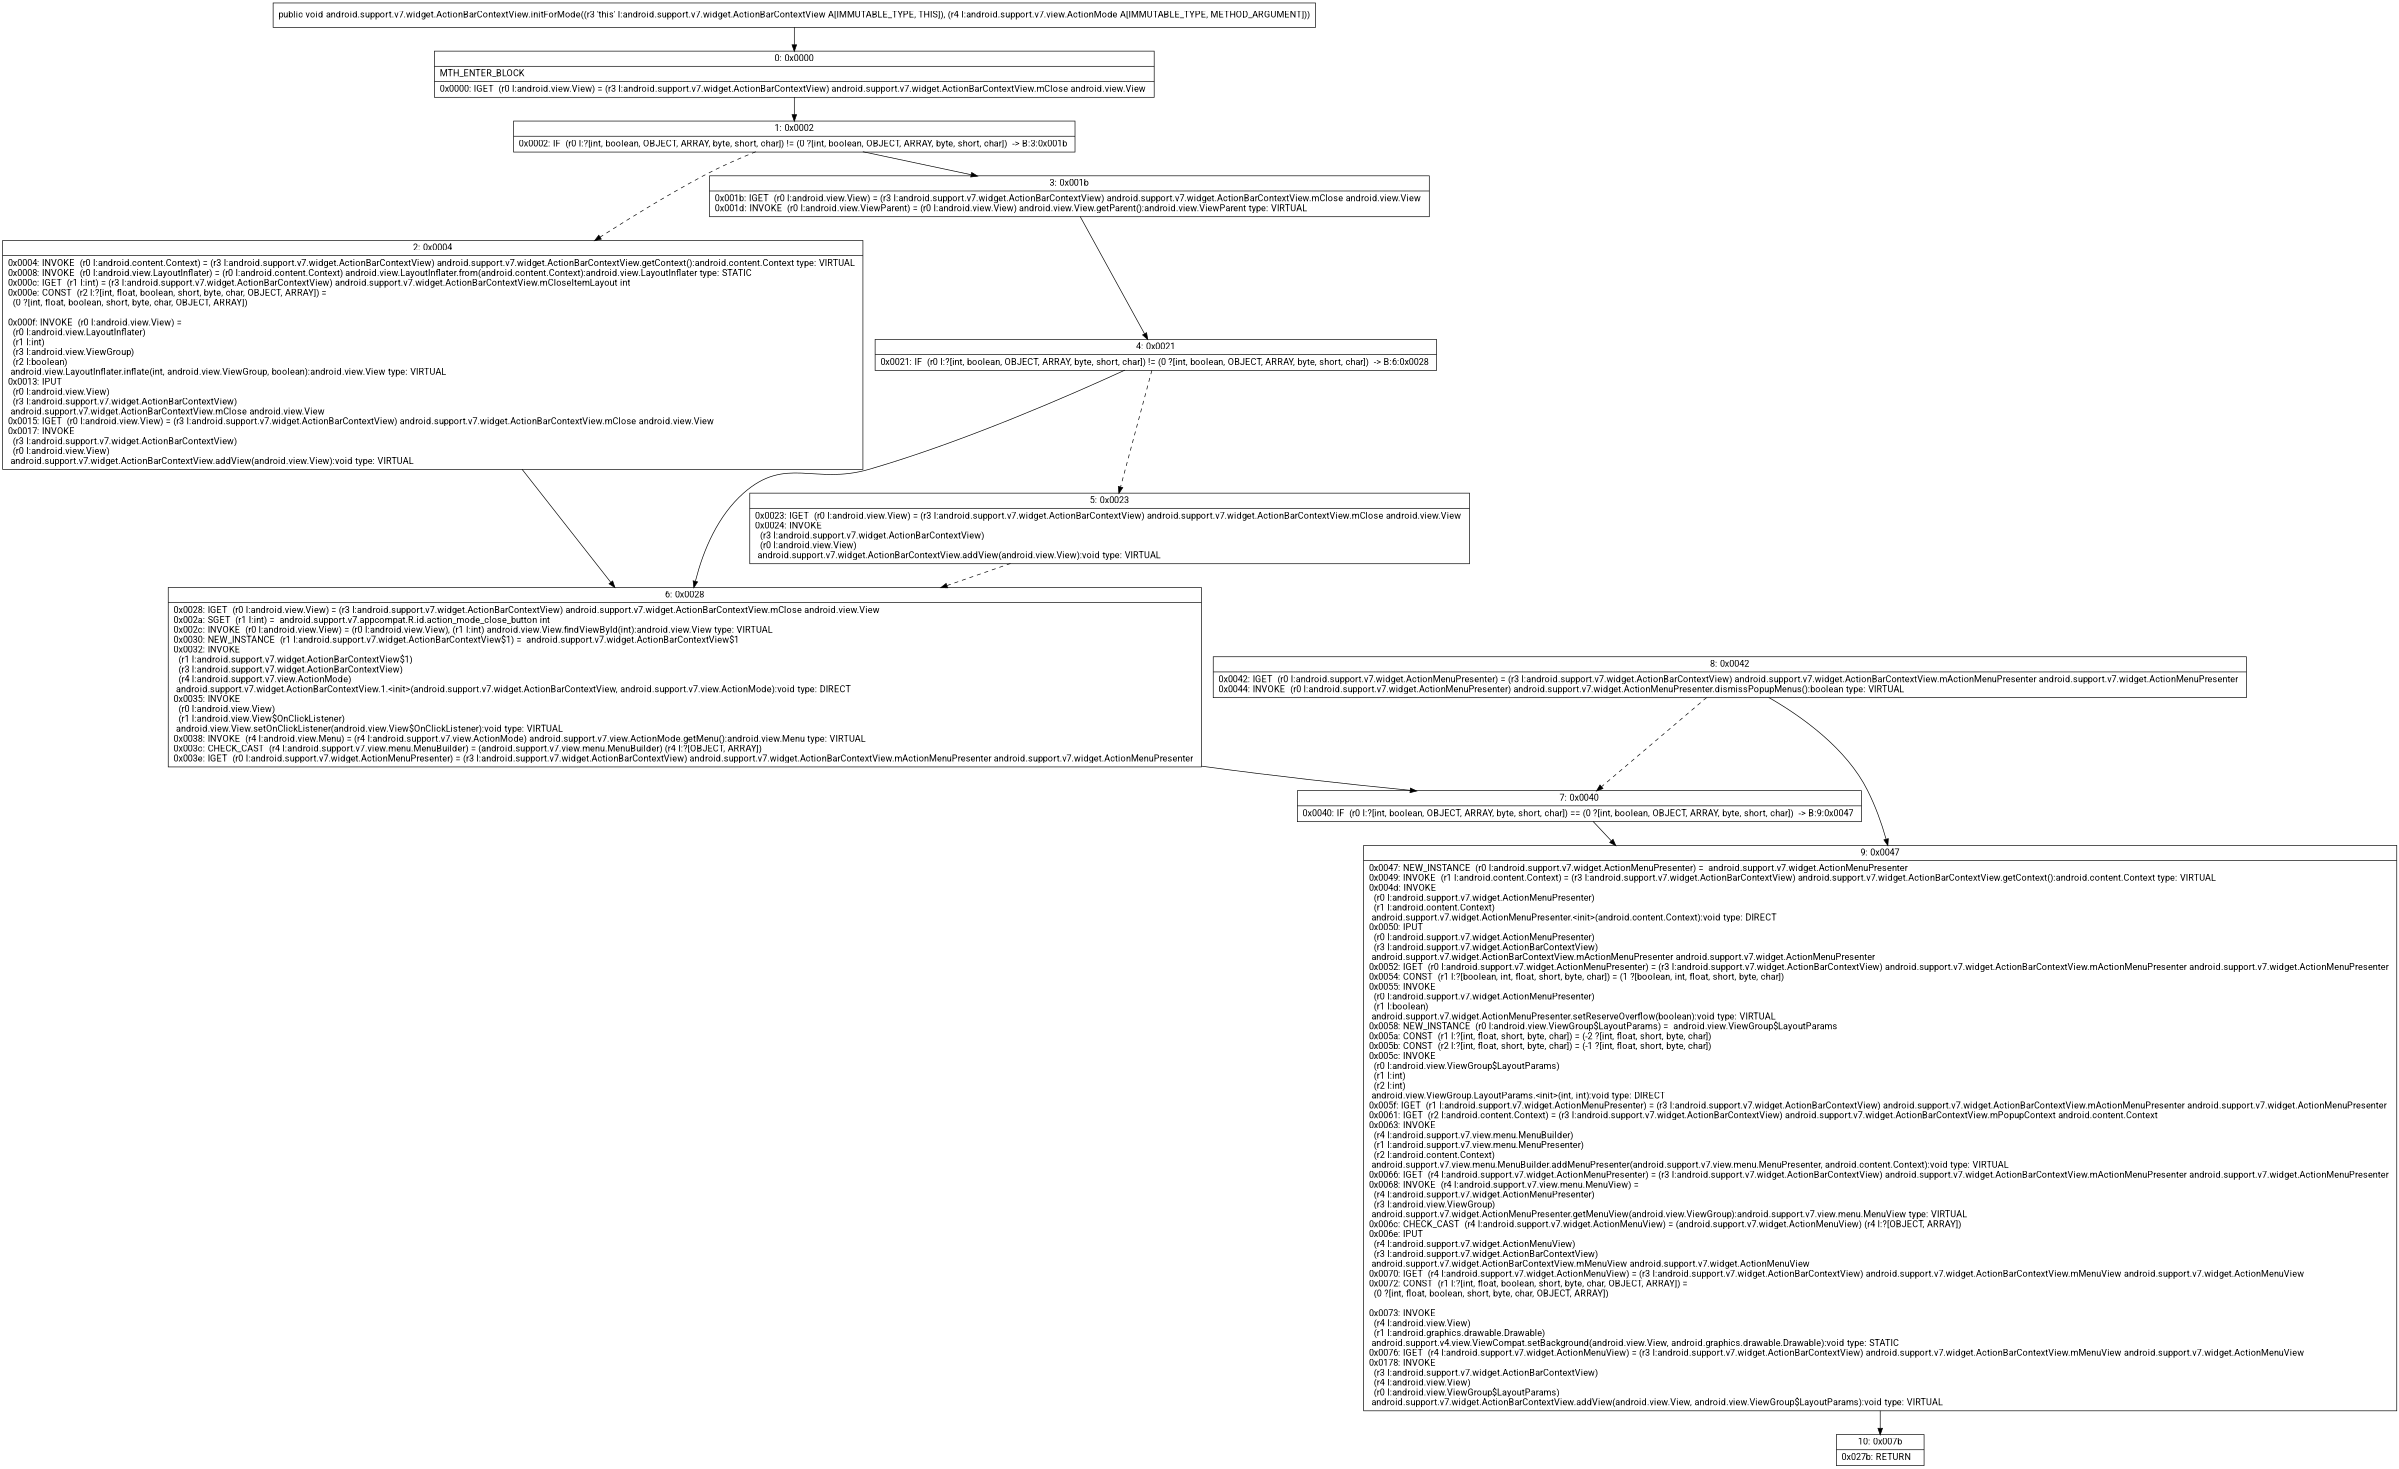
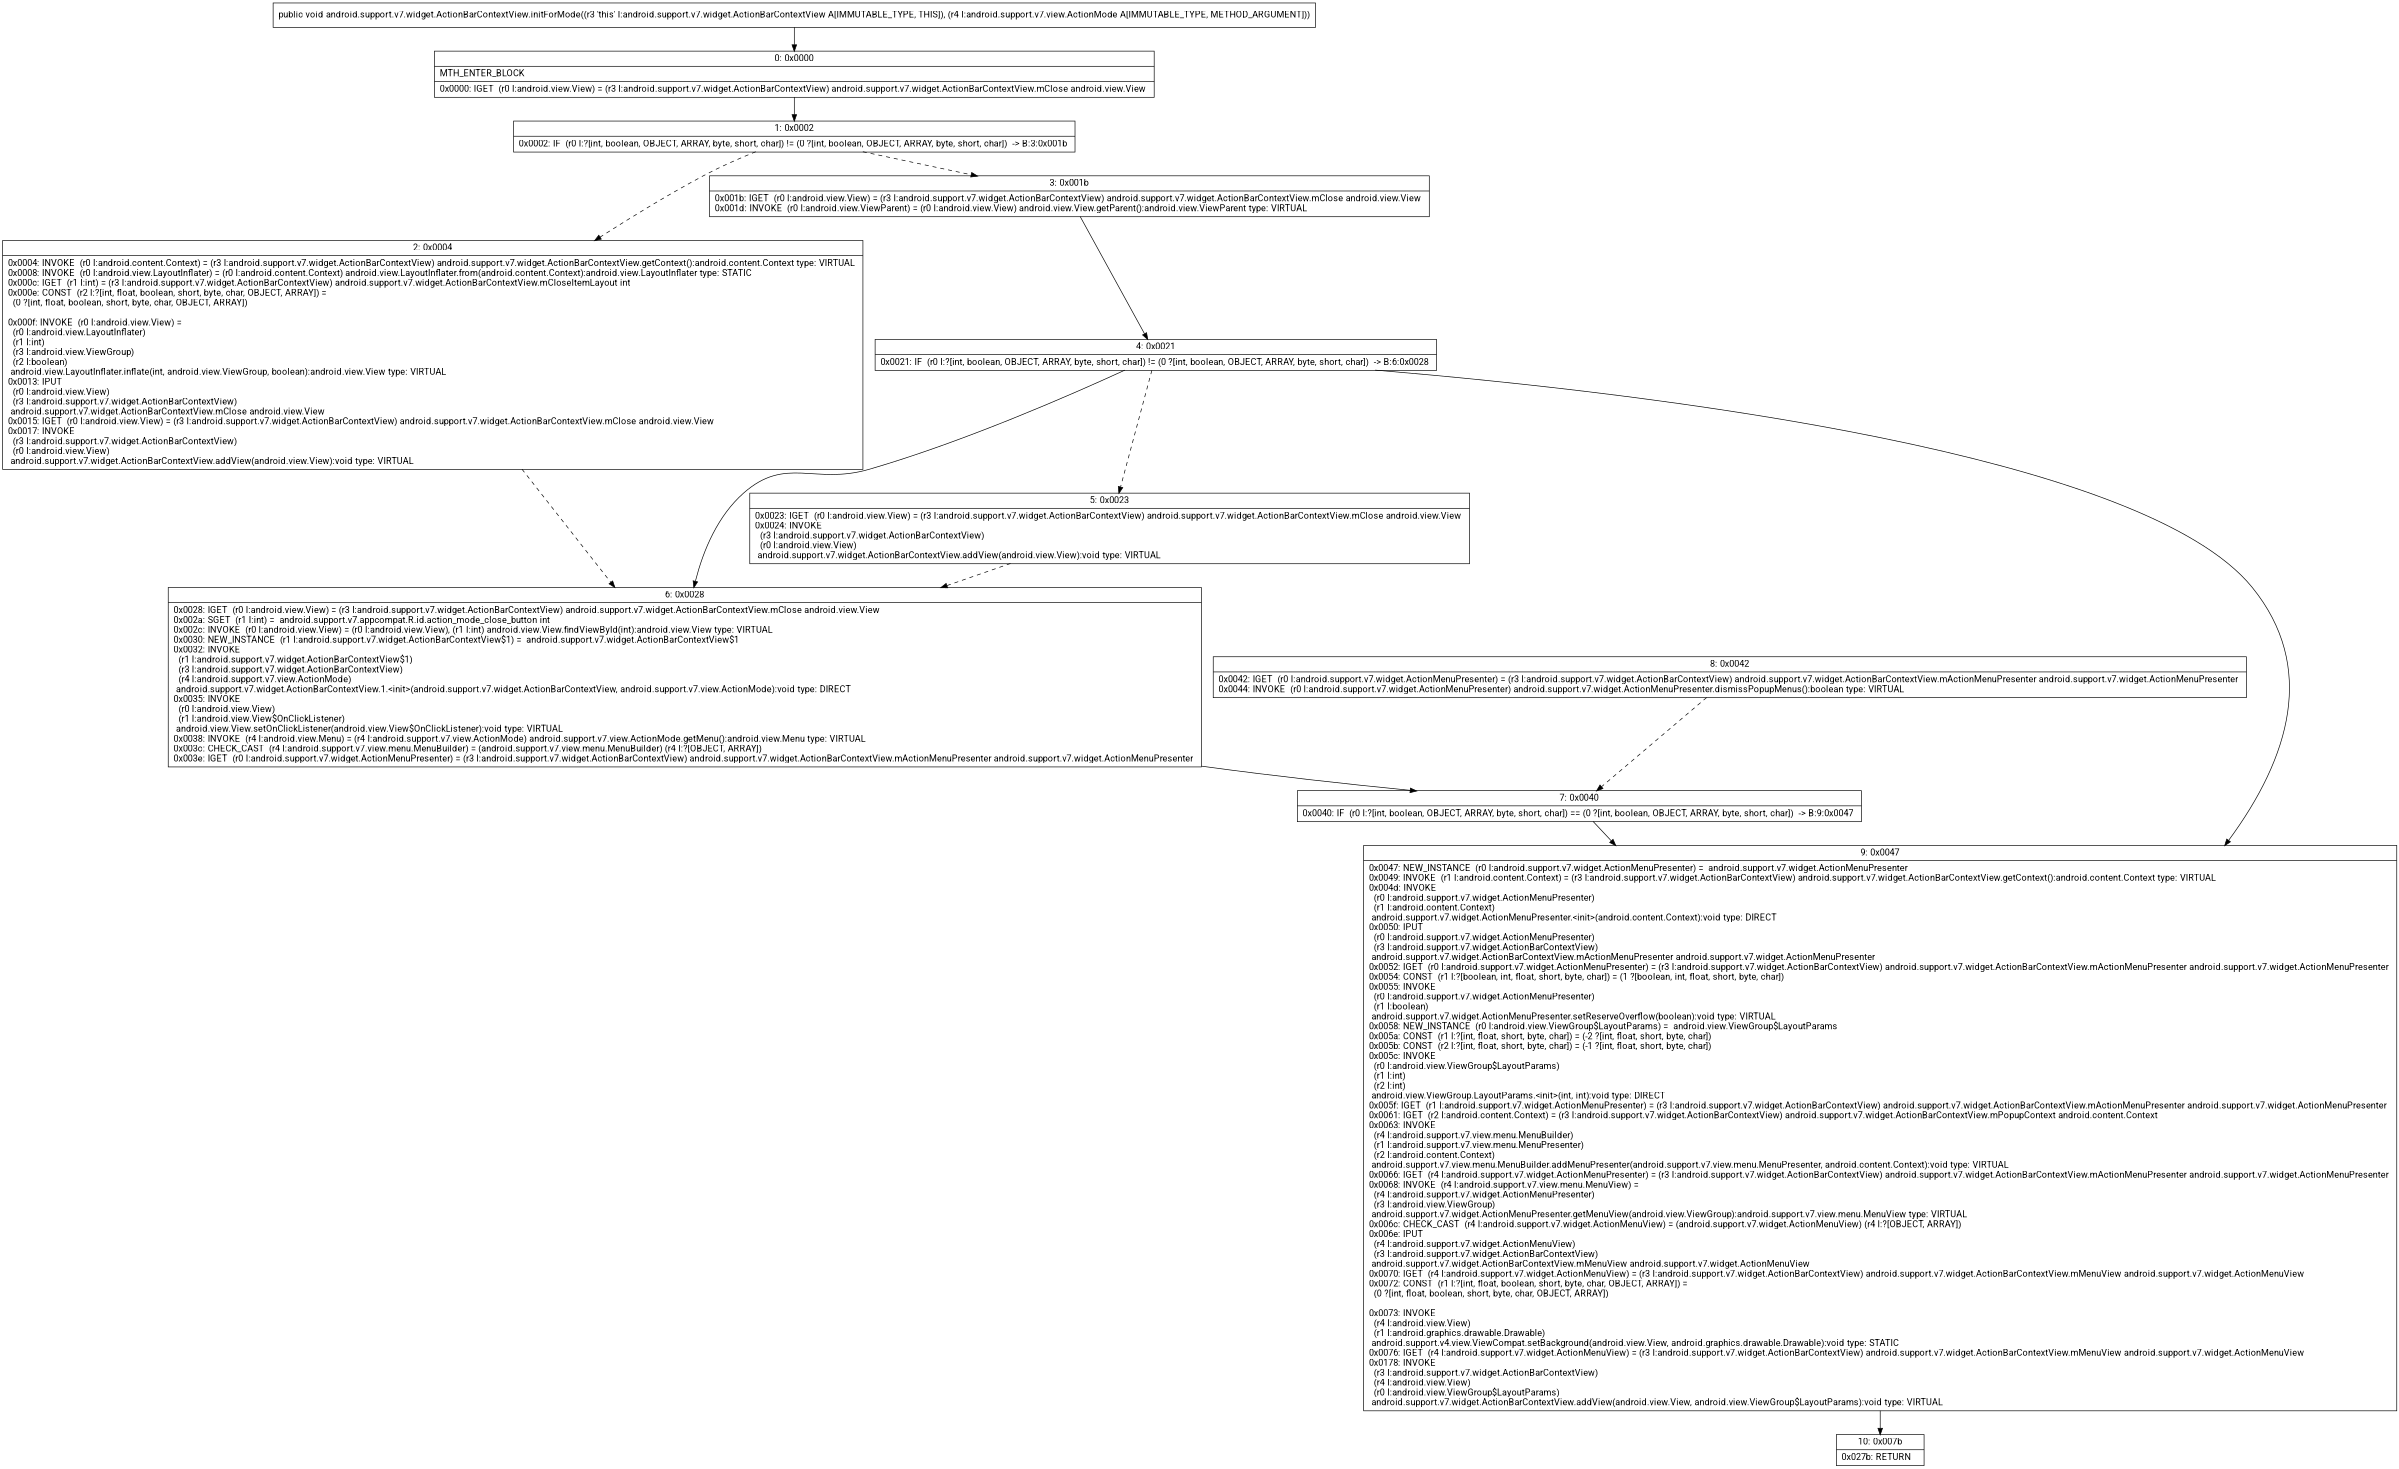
edge "1: 0x0002" -> "3: 0x001b": style solid -> dashed
edge "2: 0x0004" -> "6: 0x0028": style solid -> dashed
edge "8: 0x0042" -> "9: 0x0047": now "4: 0x0021" -> "9: 0x0047"
